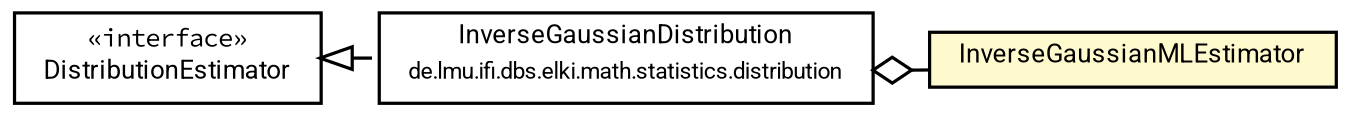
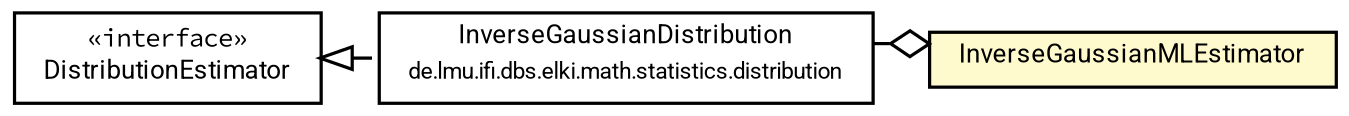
edge "InverseGaussianMLEstimator" -> "InverseGaussianDistribution": reversed
